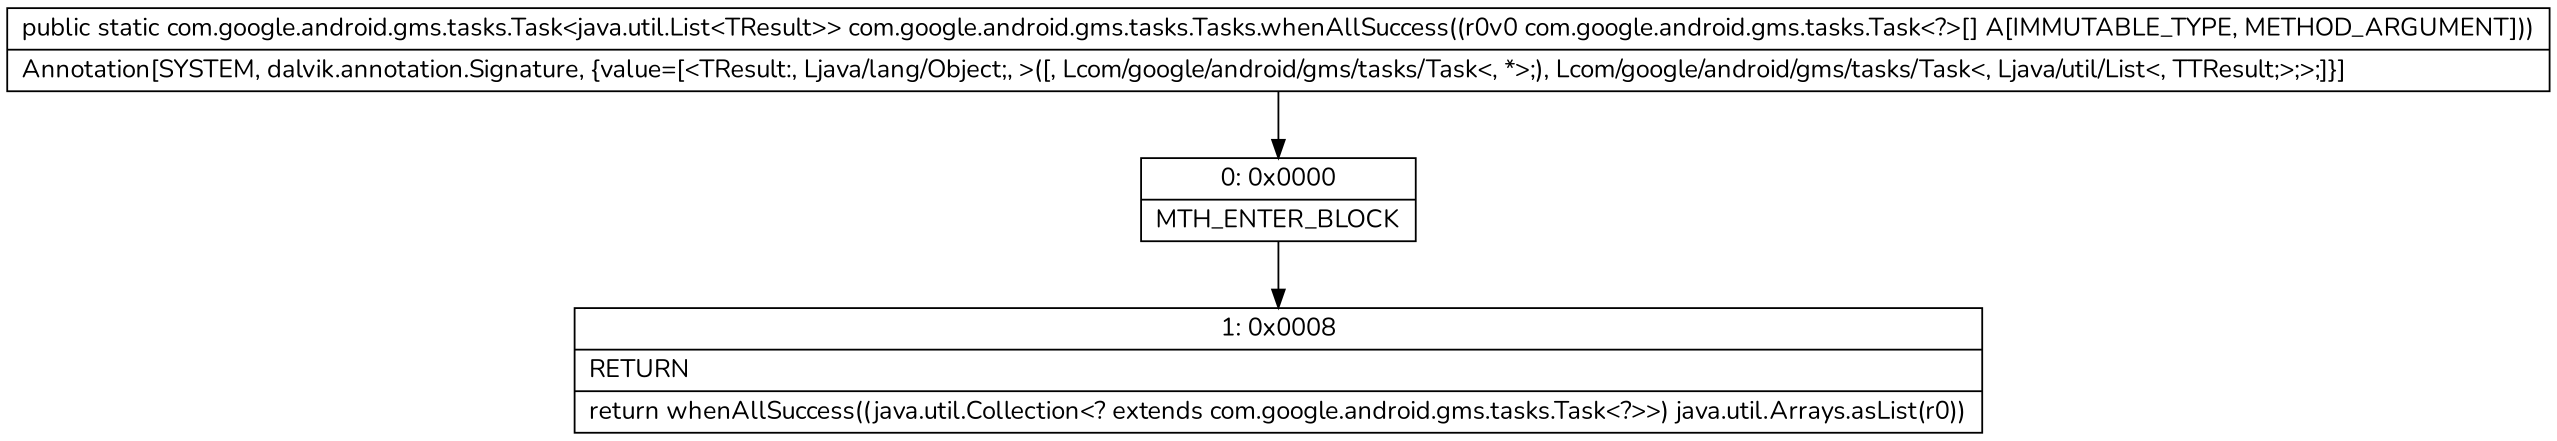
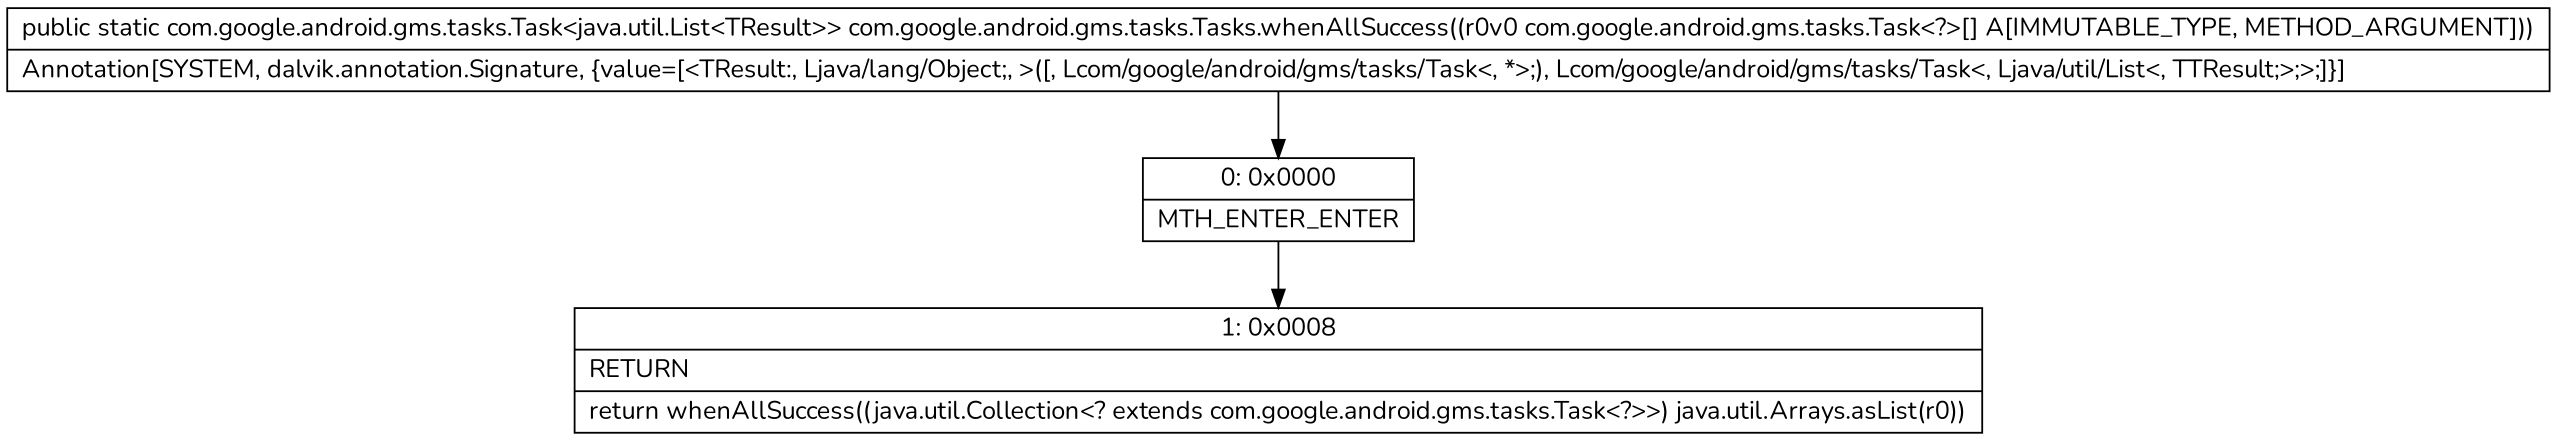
node "0: 0x0000": text "MTH_ENTER_BLOCK" -> "MTH_ENTER_ENTER"
